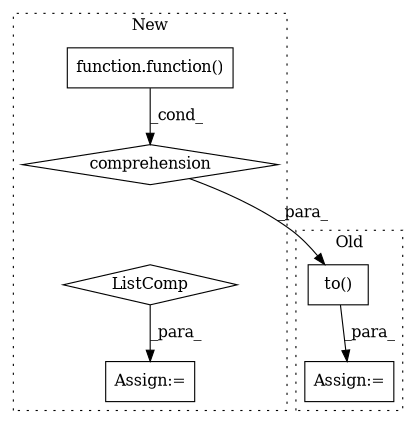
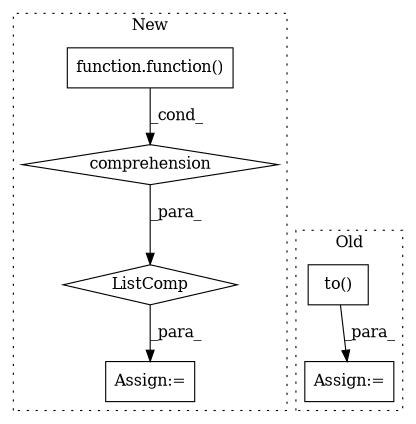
edge "comprehension" -> "to()": now "comprehension" -> "ListComp"
